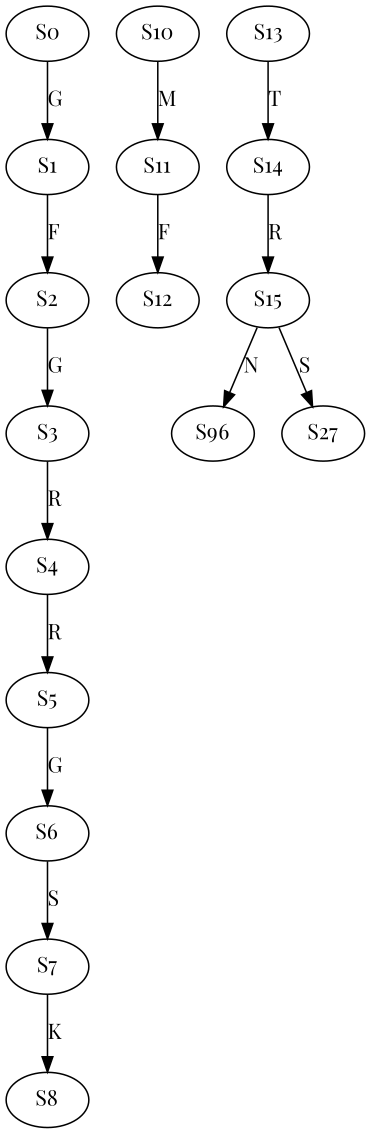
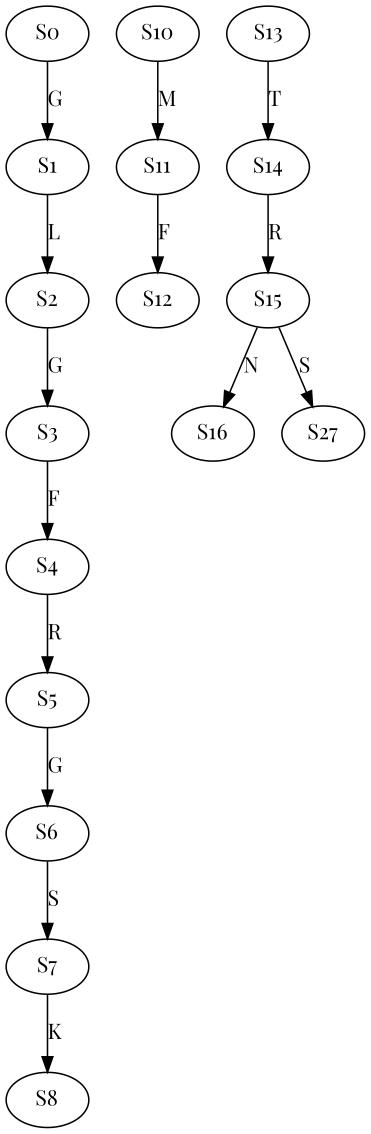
edge "S1" -> "S2": label "F" -> "L"
node "S96": label "S96" -> "S16"
edge "S3" -> "S4": label "R" -> "F"
